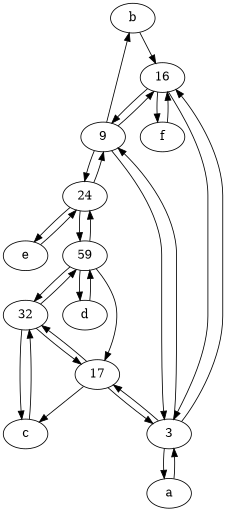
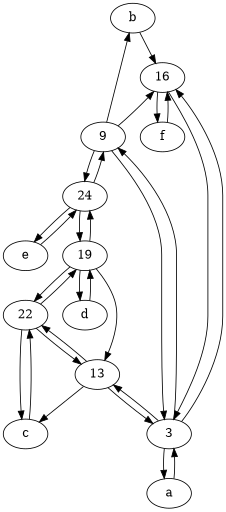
edge "16" -> "9": removed
node "59": label "59" -> "19"
node "32": label "32" -> "22"
node "17": label "17" -> "13"
